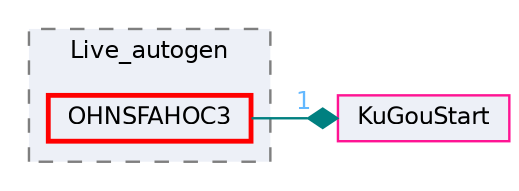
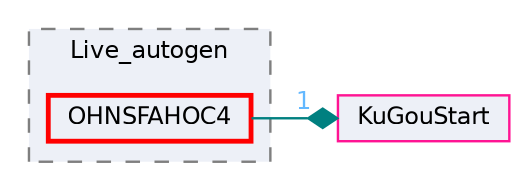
node "OHNSFAHOC3": label "OHNSFAHOC3" -> "OHNSFAHOC4"
